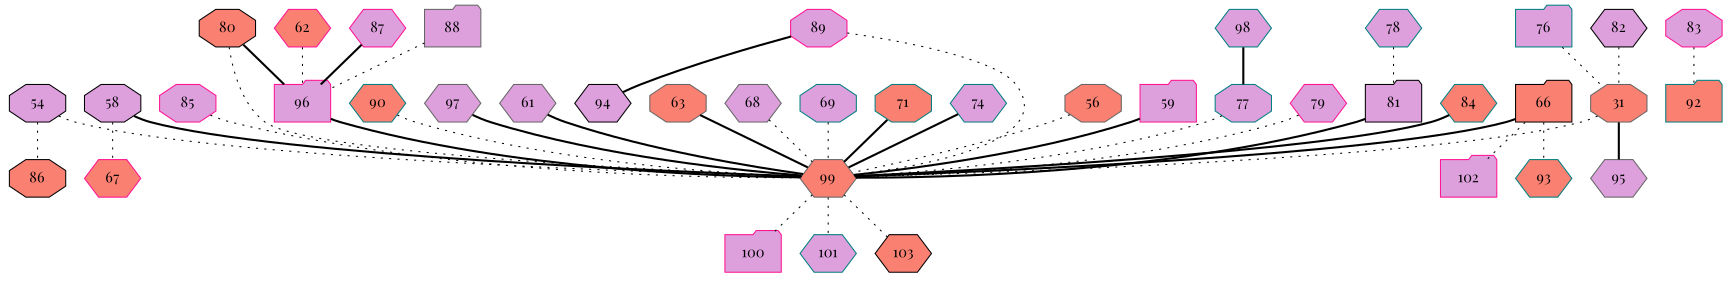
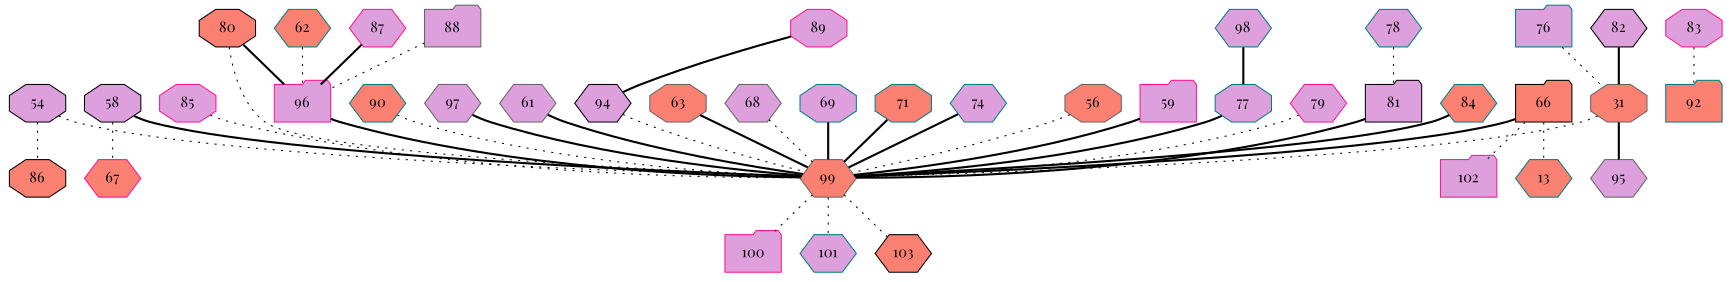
node "62": color deeppink -> teal
edge "82" -- "31": style dotted -> bold
edge "89" -- "99": now "94" -- "99"
edge "69" -- "99": style dotted -> bold
edge "77" -- "99": style dotted -> bold
node "93": label "93" -> "13"
